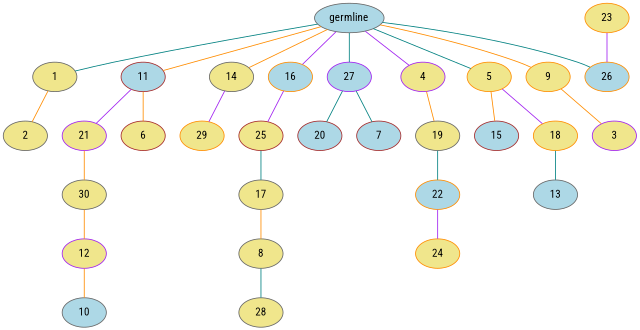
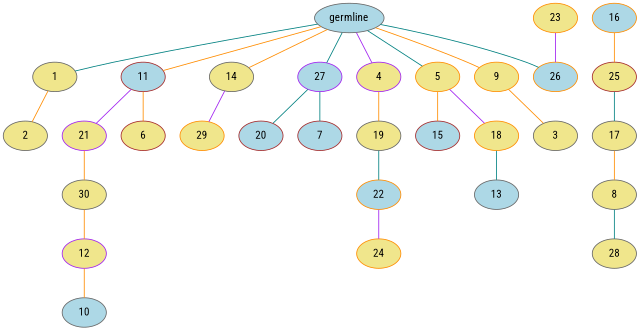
edge "germline" -- "16": removed
edge "16" -- "25": color purple -> darkorange
node "3": color purple -> gray40
